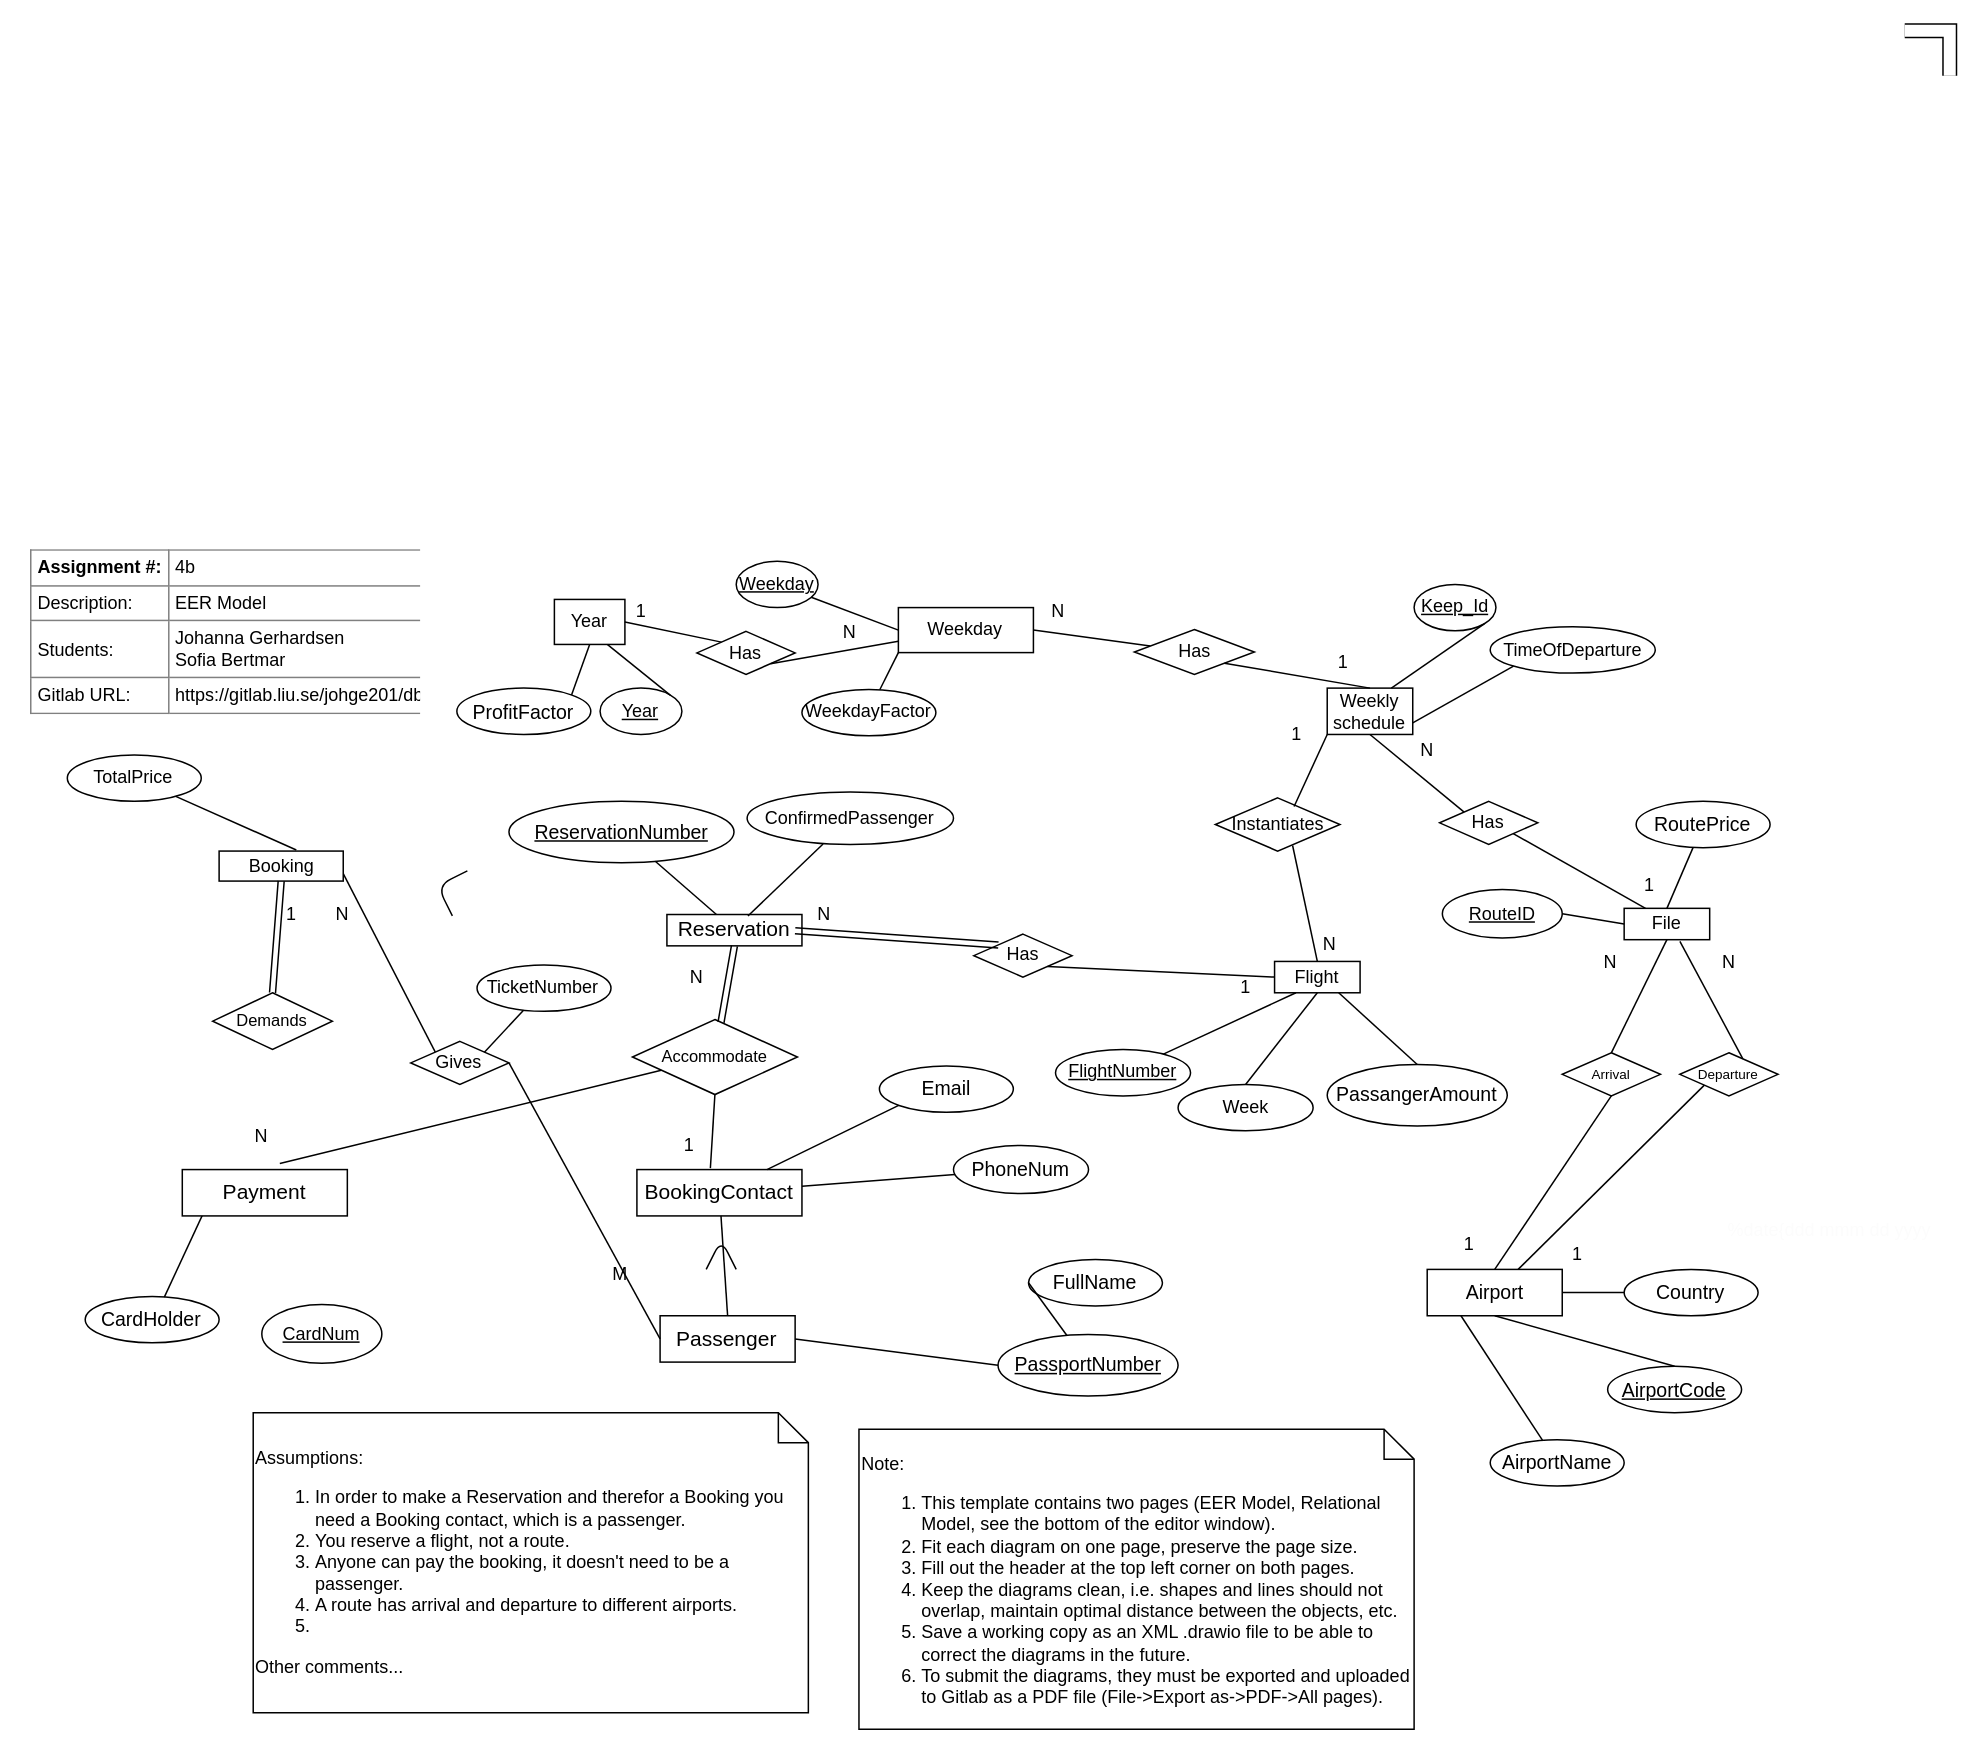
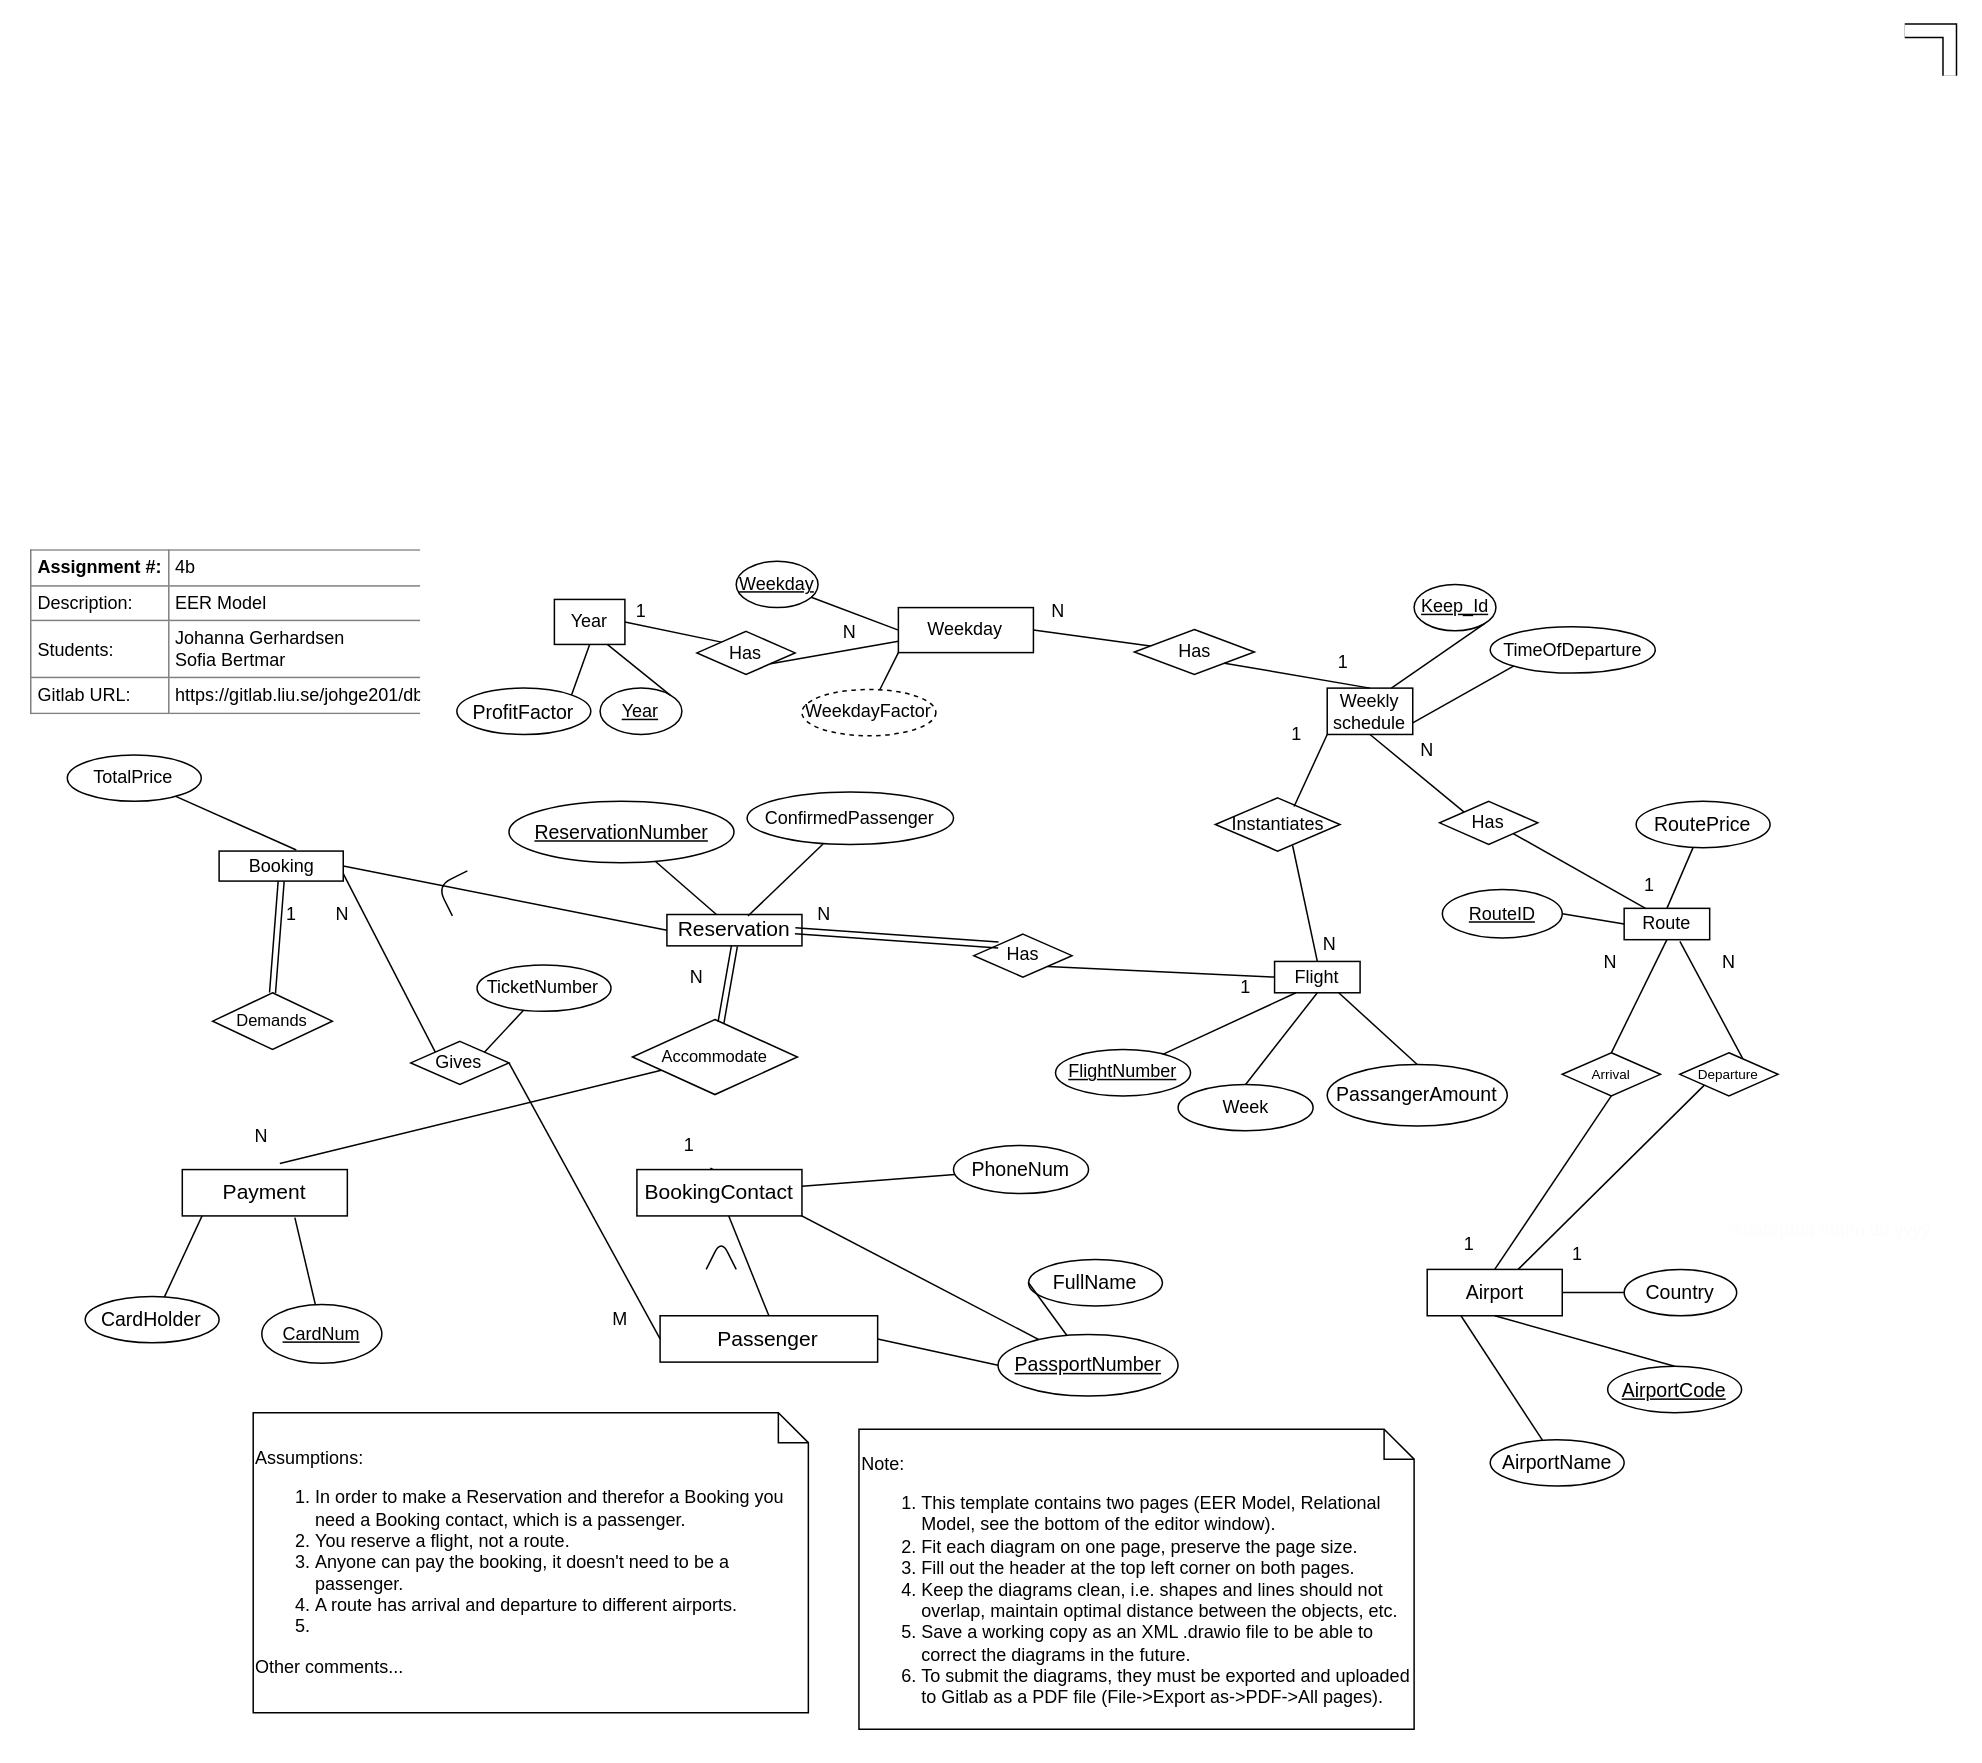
node "WeekdayFactor": style solid -> dashed
edge "Booking" -- "Reservation": added
node "File": label "File" -> "Route"
node "Email": removed
edge "Accommodate" -- "BookingContact": now "PassportNumber" -- "BookingContact"
edge "Email" -- "BookingContact": removed
edge "Payment" -- "CardNum": added
node "M": moved (621, 1274) -> (621, 1319)
node "Country": size 134x46 -> 113x46
node "Passenger": size 135x46 -> 218x46
